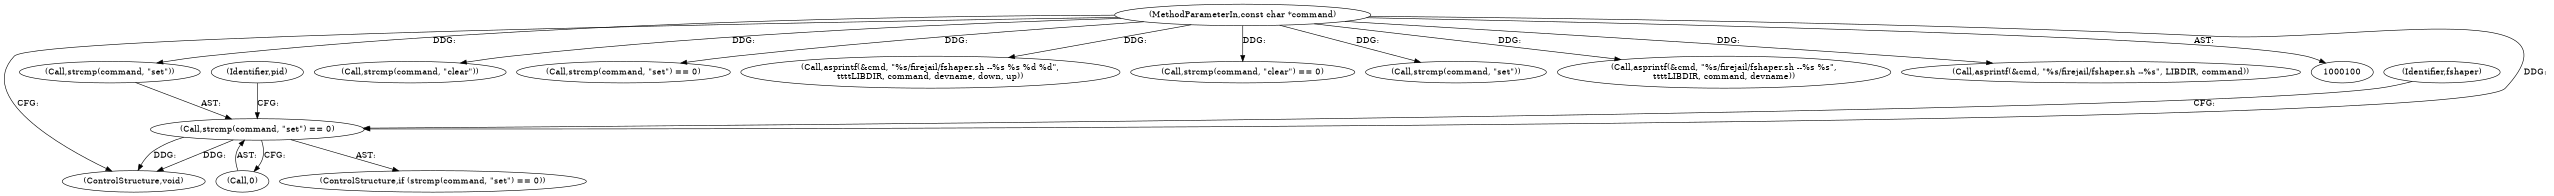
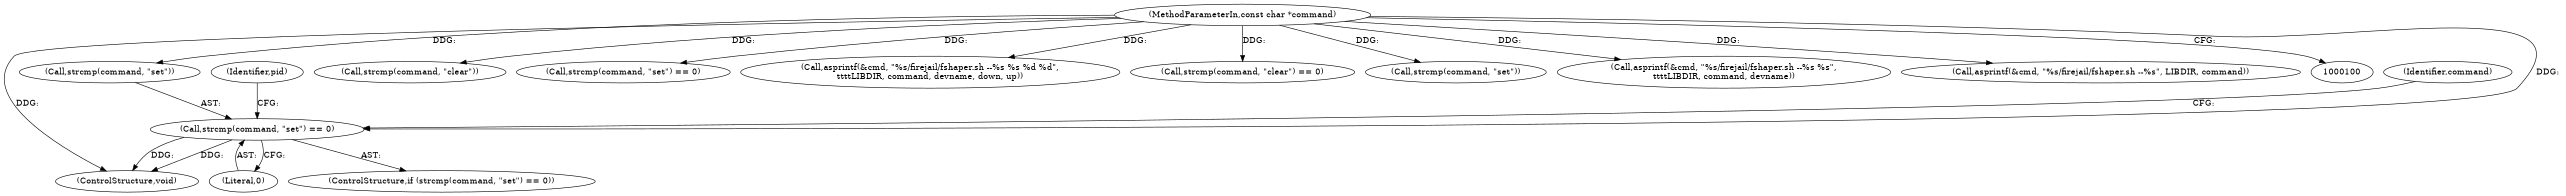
edge "(MethodParameterIn,const char *command)" -> "1000100": label "AST: " -> "CFG: "
node "(Identifier,fshaper)": label "(Identifier,fshaper)" -> "(Identifier,command)"
edge "(MethodParameterIn,const char *command)" -> "(ControlStructure,void)": label "CFG: " -> "DDG: "
node "(Call,0)": label "(Call,0)" -> "(Literal,0)"
